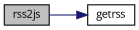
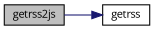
node "rss2js": label "rss2js" -> "getrss2js"
